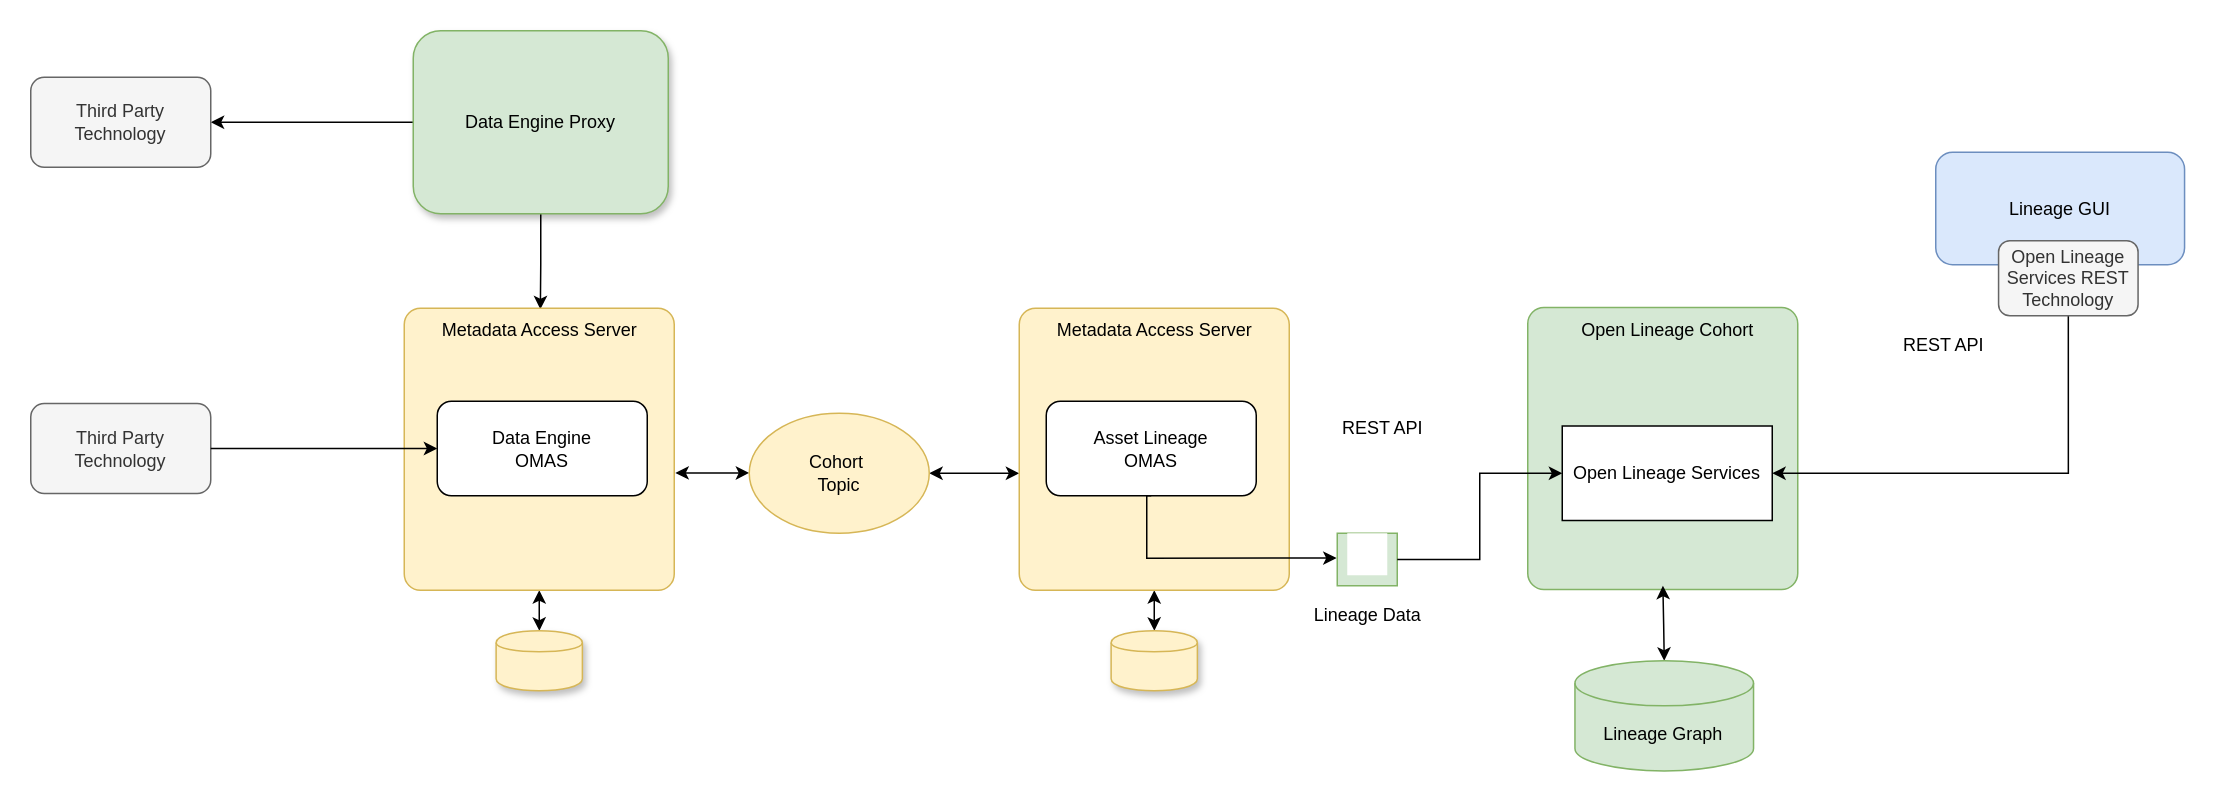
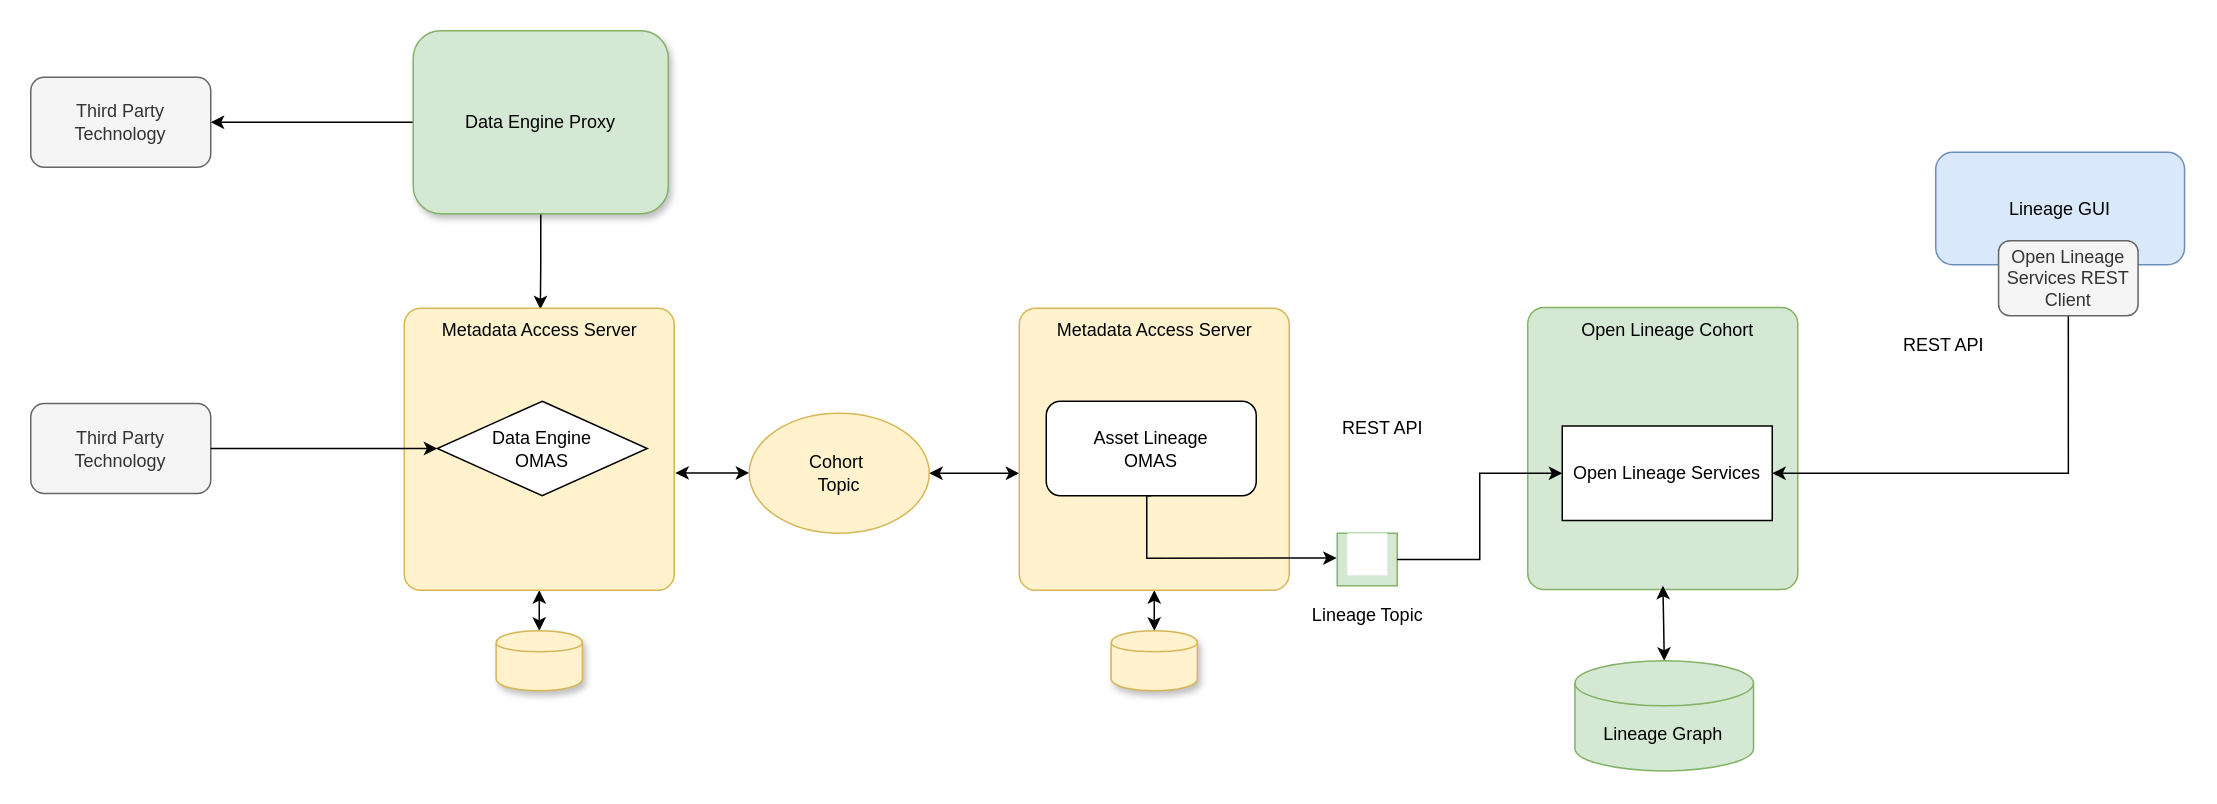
node "Open Lineage Services REST Technology": label "Open Lineage Services REST Technology" -> "Open Lineage Services REST Client"
node "Data Engine OMAS": shape rounded rectangle -> diamond
node "Lineage Data": label "Lineage Data" -> "Lineage Topic"
